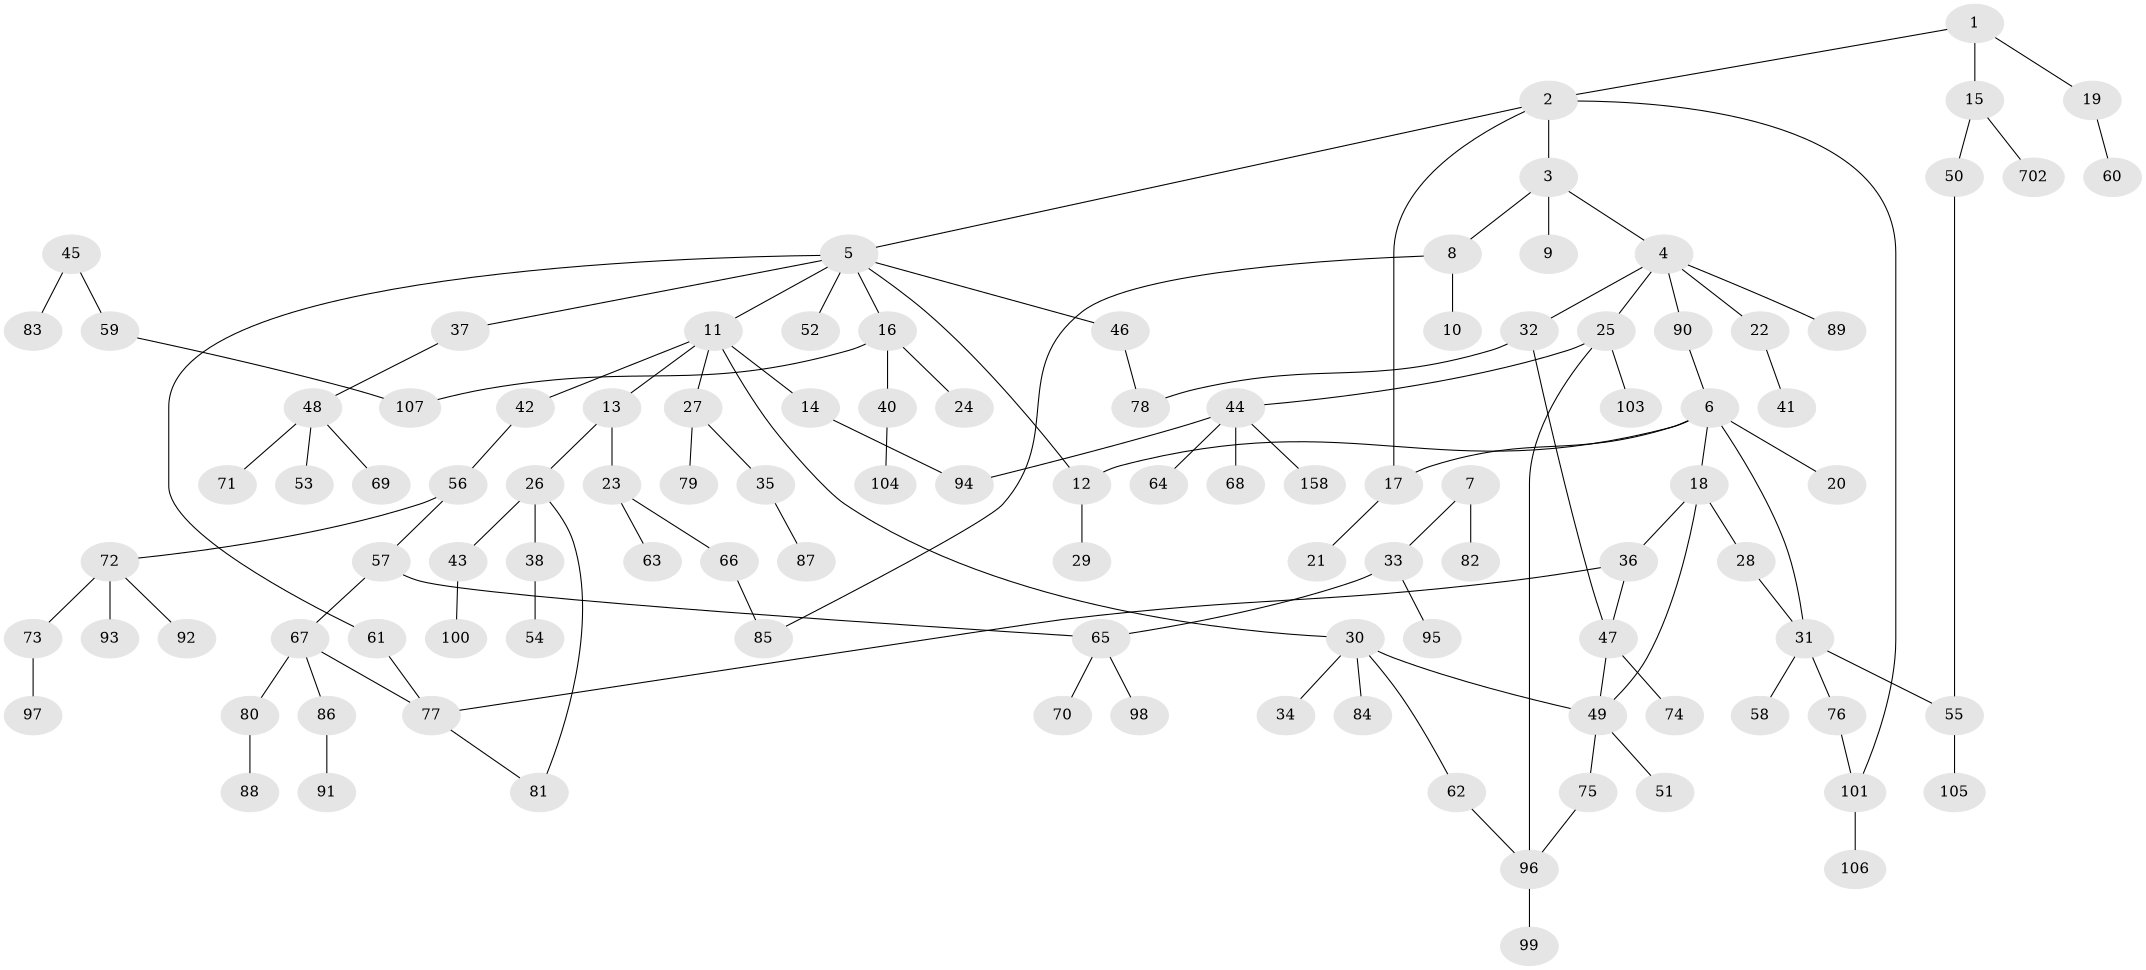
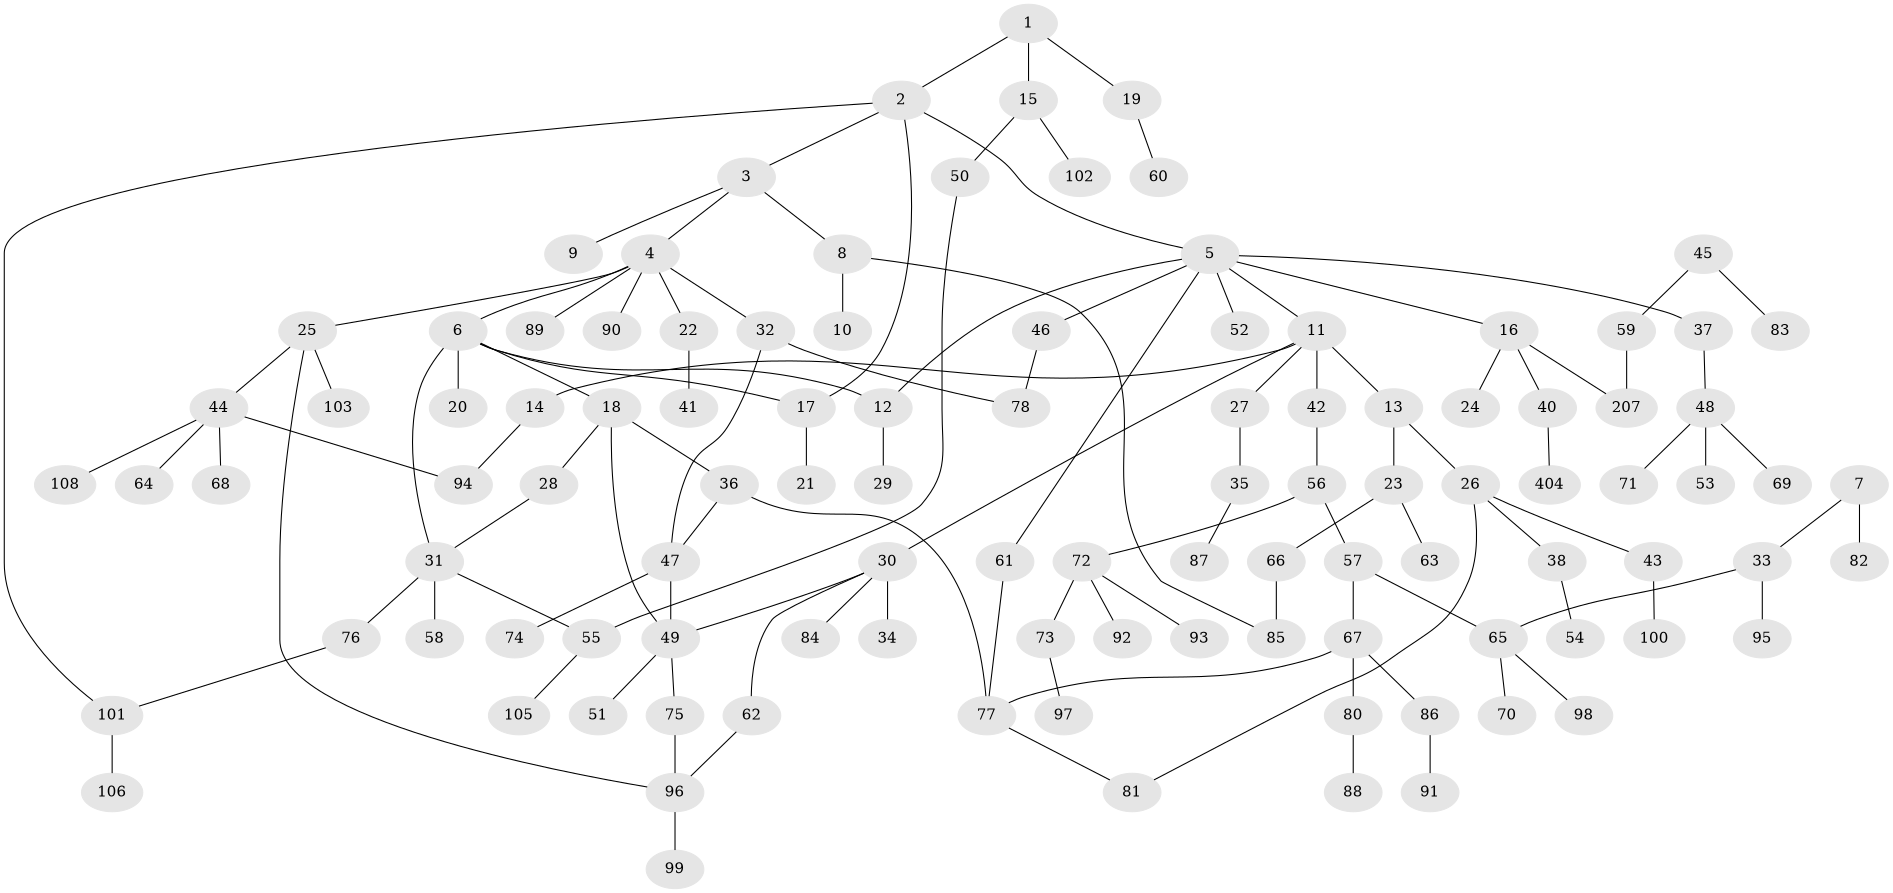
node "702": label "702" -> "102"
edge "90" -- "6": now "4" -- "6"
node "107": label "107" -> "207"
node "79": removed
node "104": label "104" -> "404"
node "158": label "158" -> "108"
